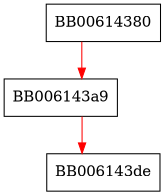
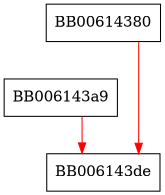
edge "BB00614380" -> "BB006143a9": now "BB00614380" -> "BB006143de"
